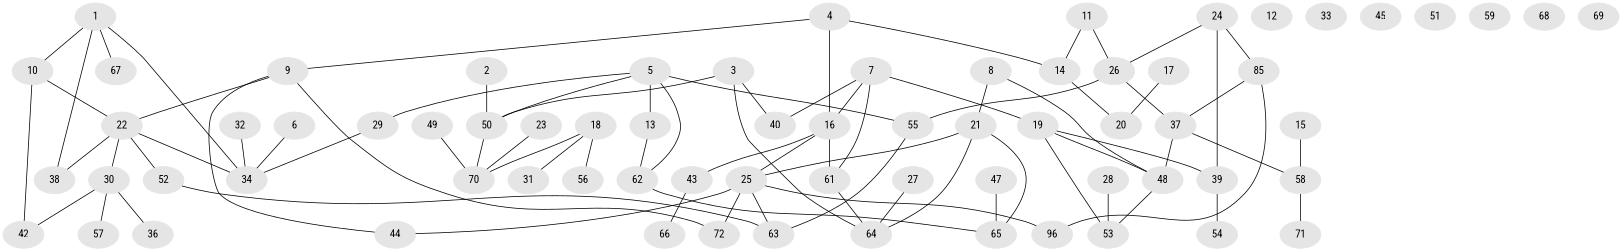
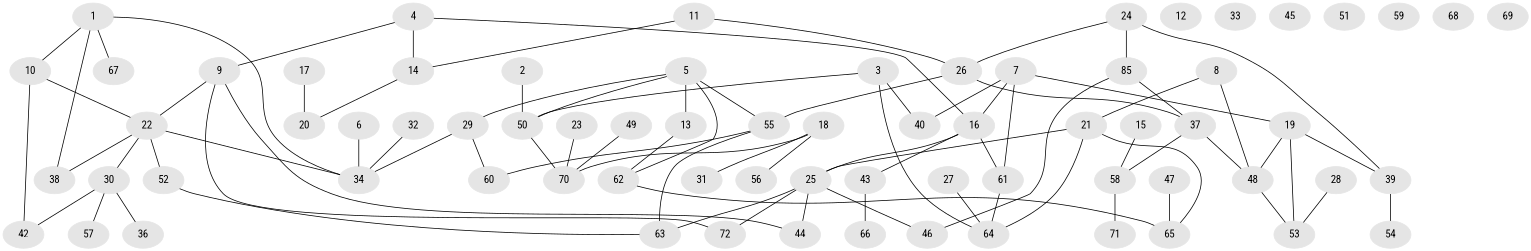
node "60": added
node "96": label "96" -> "46"
